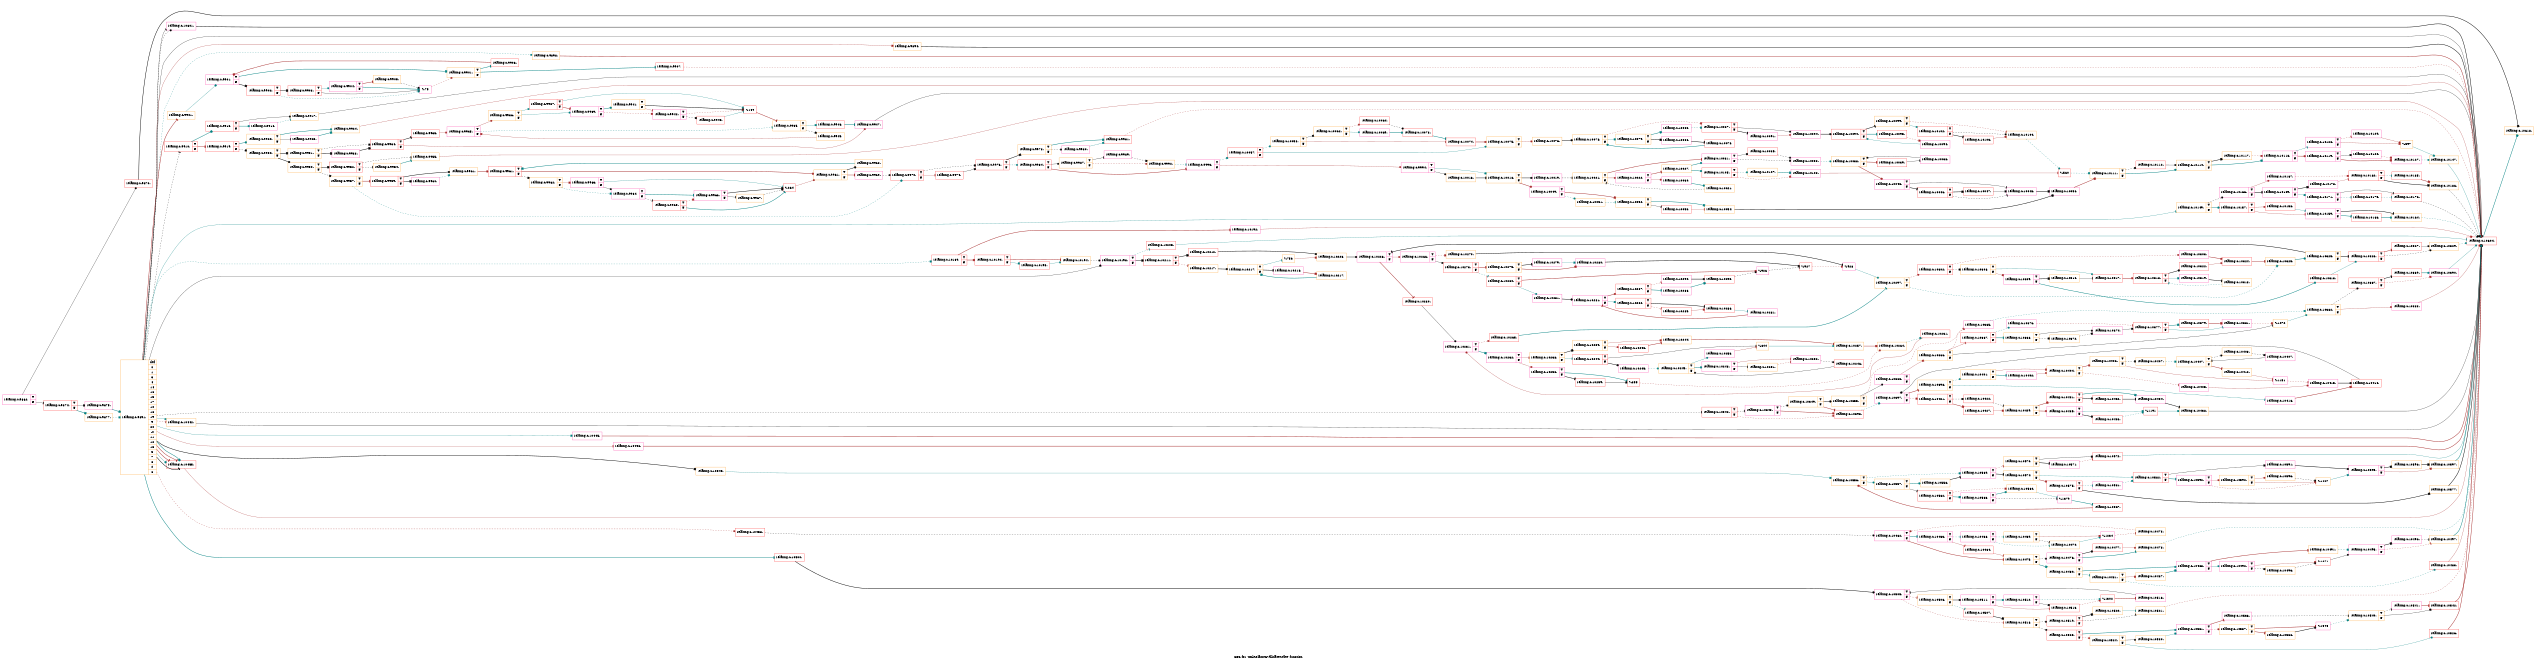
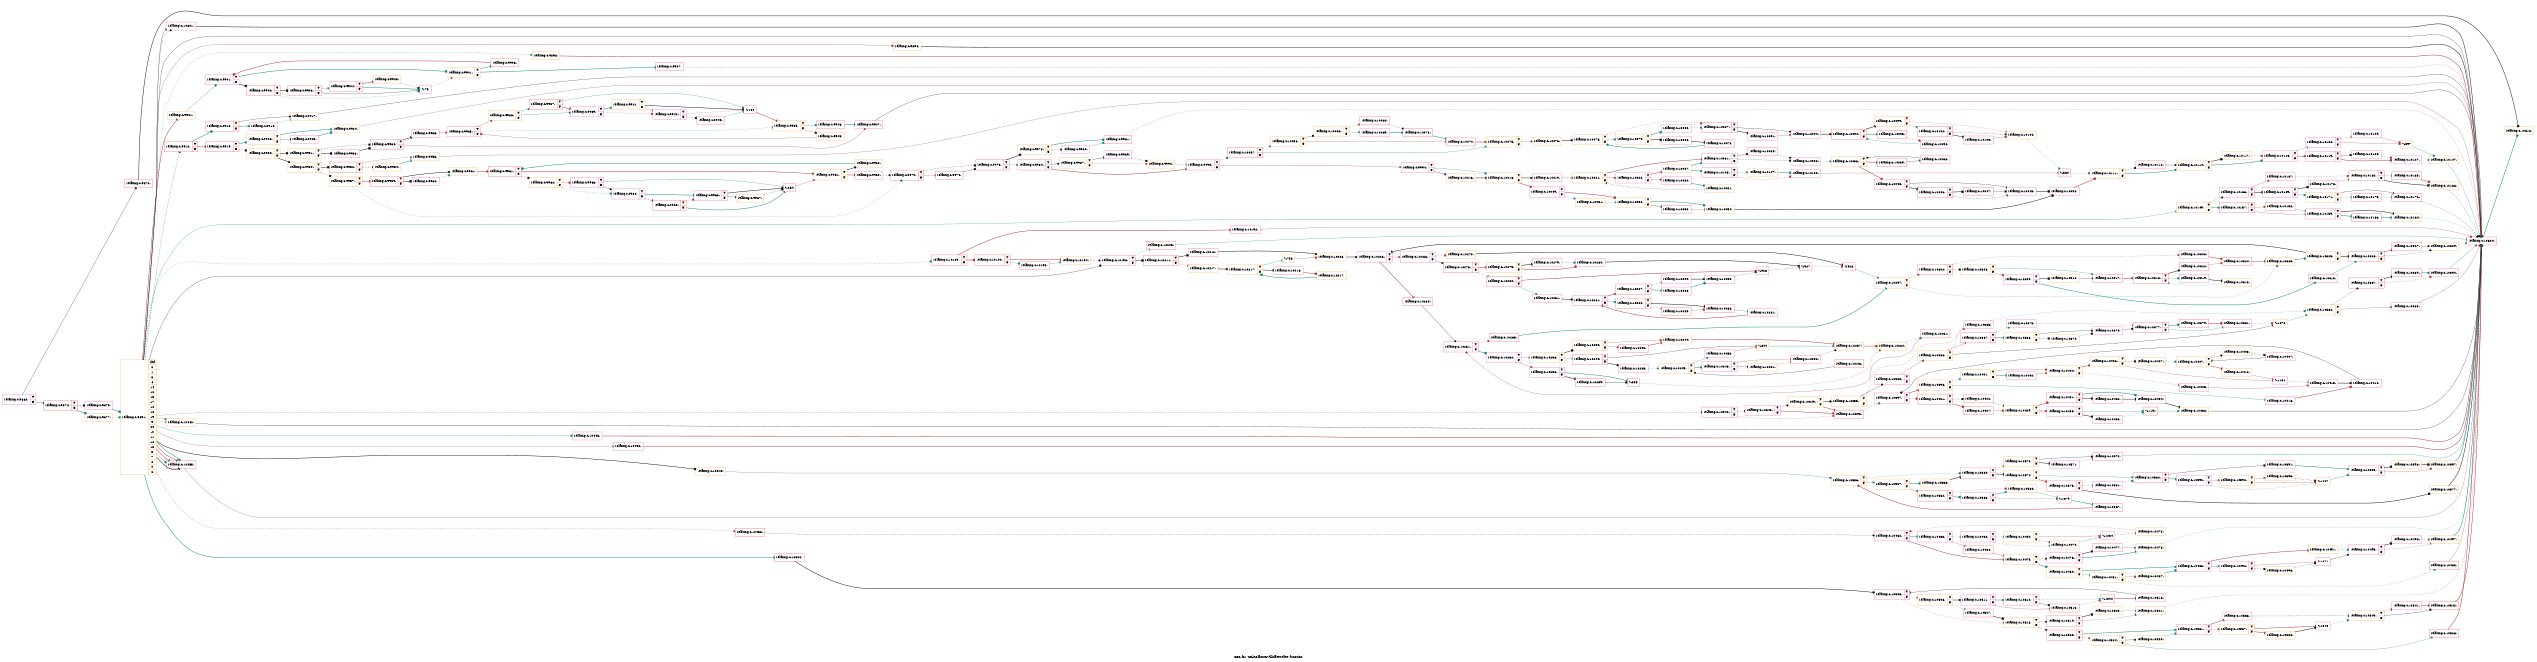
node "relaxng.c:10171:": color deeppink -> darkorange
edge "relaxng.c:10252:" -> "relaxng.c:10246:": now "relaxng.c:10252:" -> "relaxng.c:10257:"
edge "relaxng.c:10591:" -> "relaxng.c:10595:": color black -> teal
